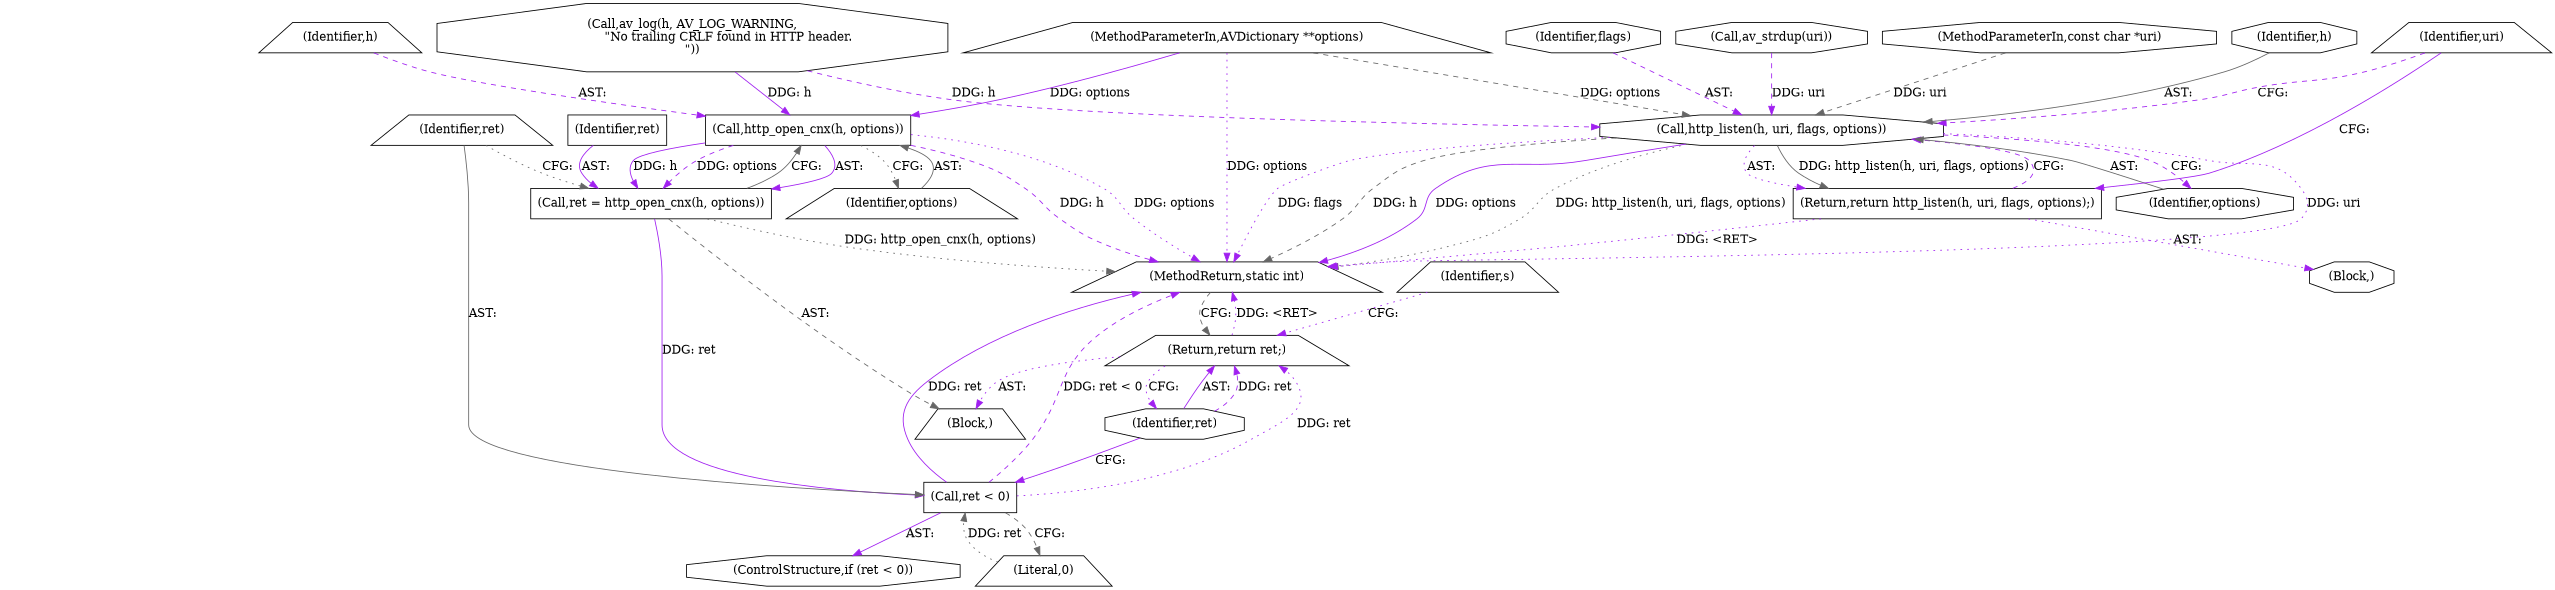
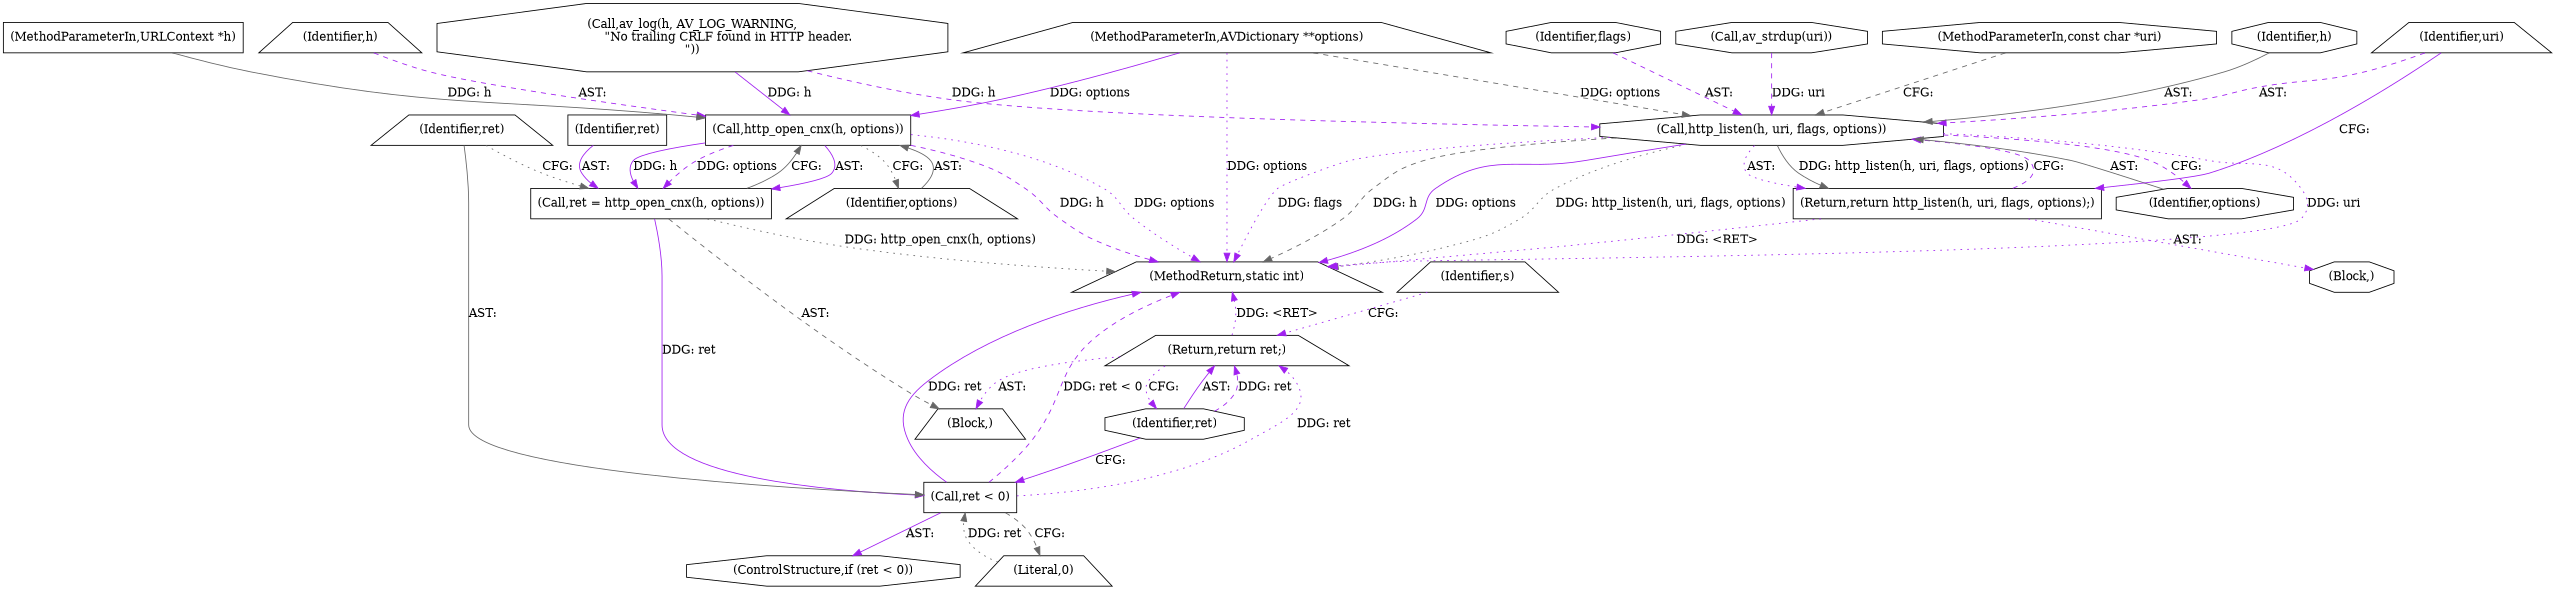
node "(MethodParameterIn,URLContext *h)": added
edge "(MethodParameterIn,const char *uri)" -> "(Call,http_listen(h, uri, flags, options))": label "DDG: uri" -> "CFG: "
edge "(Identifier,uri)" -> "(Call,http_listen(h, uri, flags, options))": label "CFG: " -> "AST: "
edge "(MethodReturn,static int)" -> "(Return,return ret;)": removed, label "CFG:"
